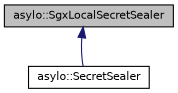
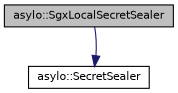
edge "asylo::SecretSealer" -> "asylo::SgxLocalSecretSealer": reversed
